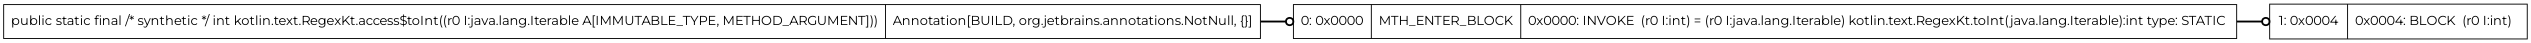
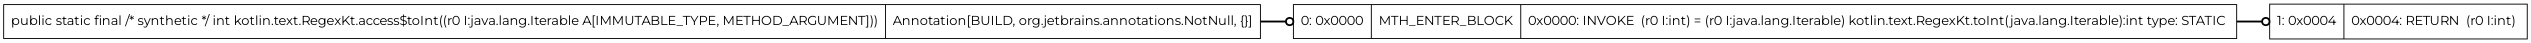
node "1: 0x0004": text "0x0004: BLOCK  (r0 I:int)" -> "0x0004: RETURN  (r0 I:int)"
